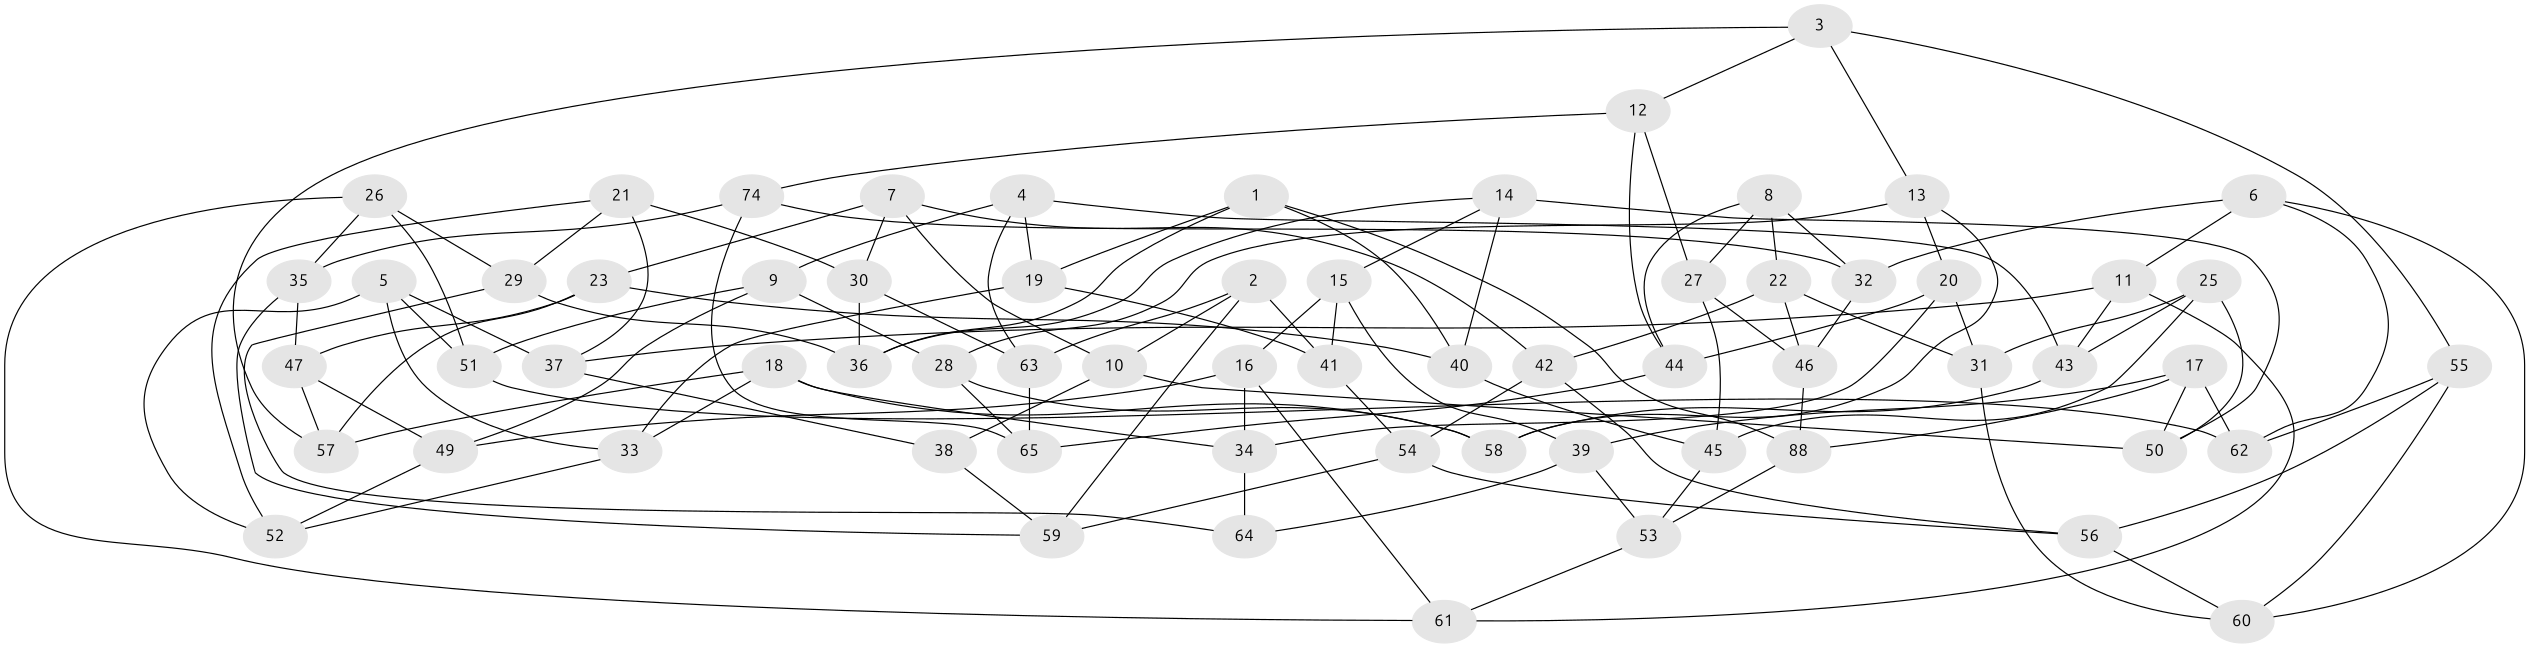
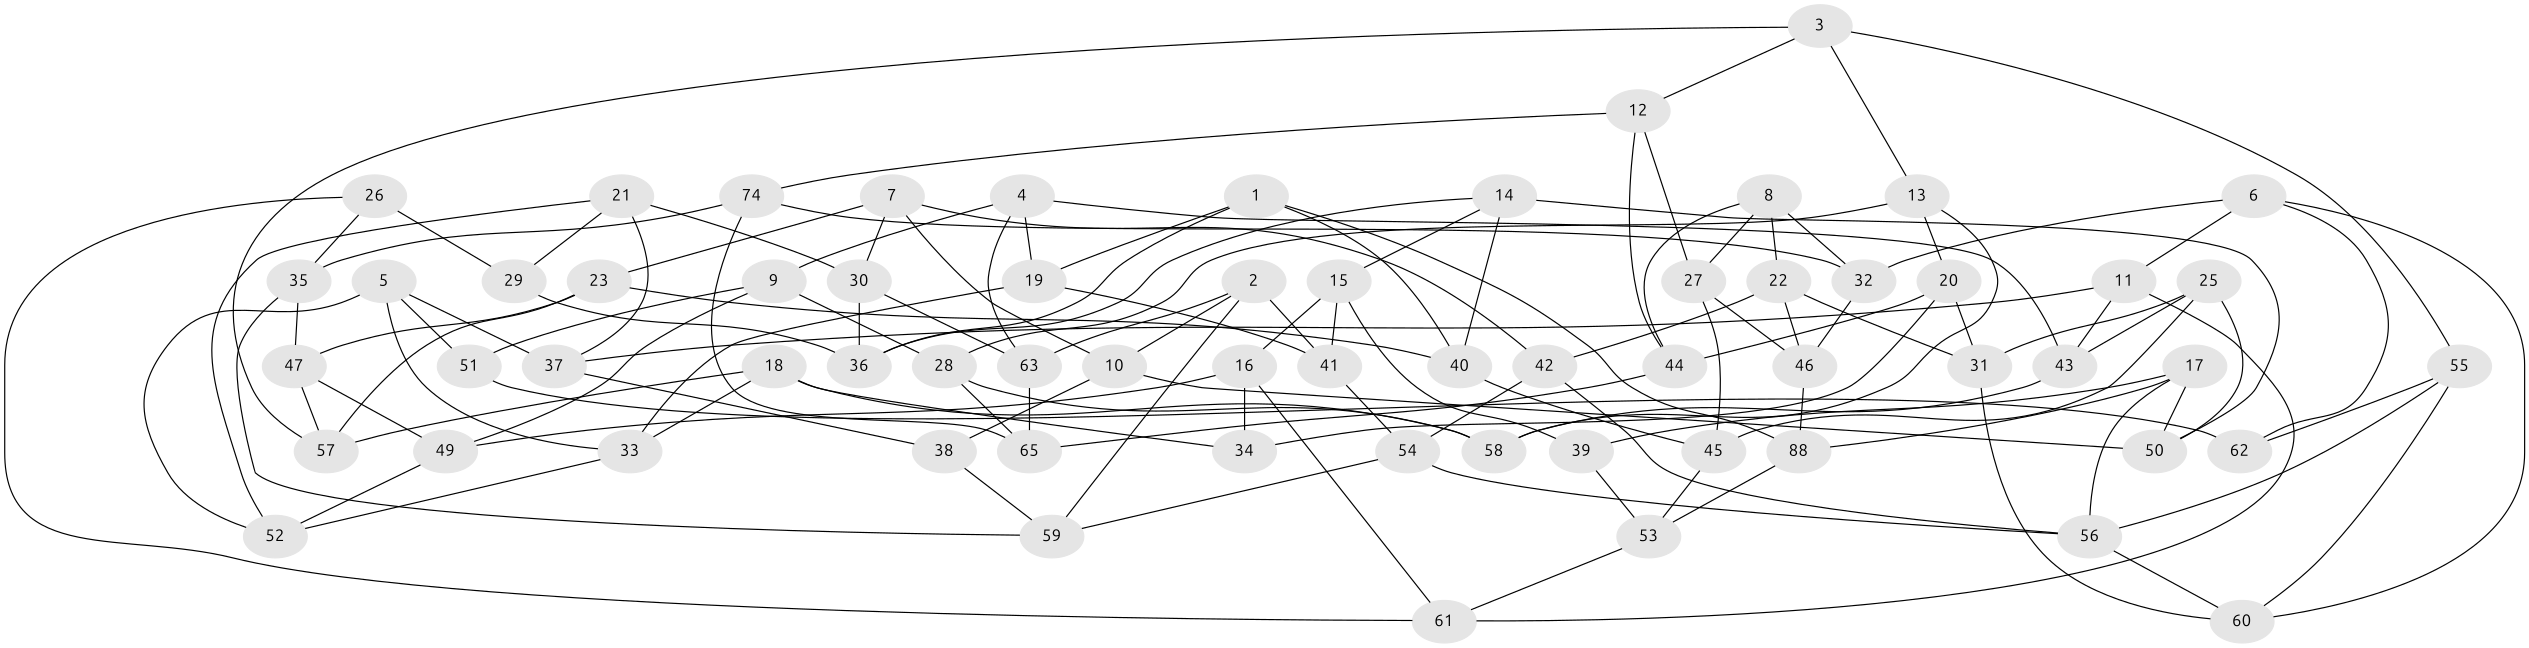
edge "26" -- "51": removed
edge "17" -- "62": now "17" -- "56"
node "64": removed
